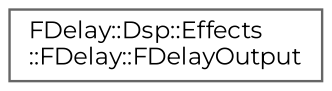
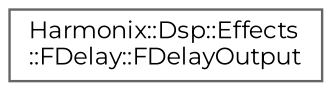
node "FDelay::Dsp::Effects ::FDelay::FDelayOutput": label "FDelay::Dsp::Effects ::FDelay::FDelayOutput" -> "Harmonix::Dsp::Effects ::FDelay::FDelayOutput"
